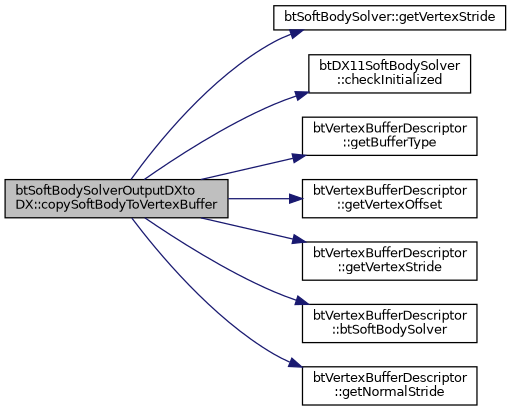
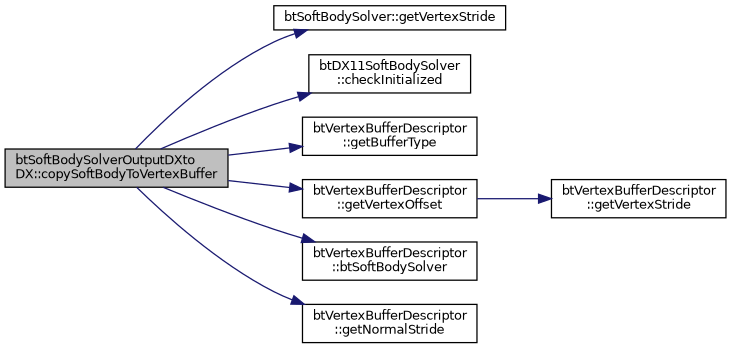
edge "btSoftBodySolverOutputDXto DX::copySoftBodyToVertexBuffer" -> "btVertexBufferDescriptor ::getVertexStride": now "btVertexBufferDescriptor ::getVertexOffset" -> "btVertexBufferDescriptor ::getVertexStride"
